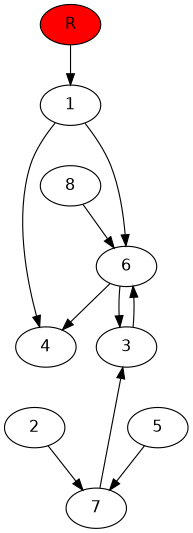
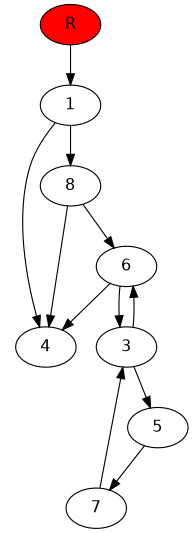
edge "1" -> "6": now "1" -> "8"
edge "8" -> "4": added
edge "3" -> "5": added
node "2": removed
